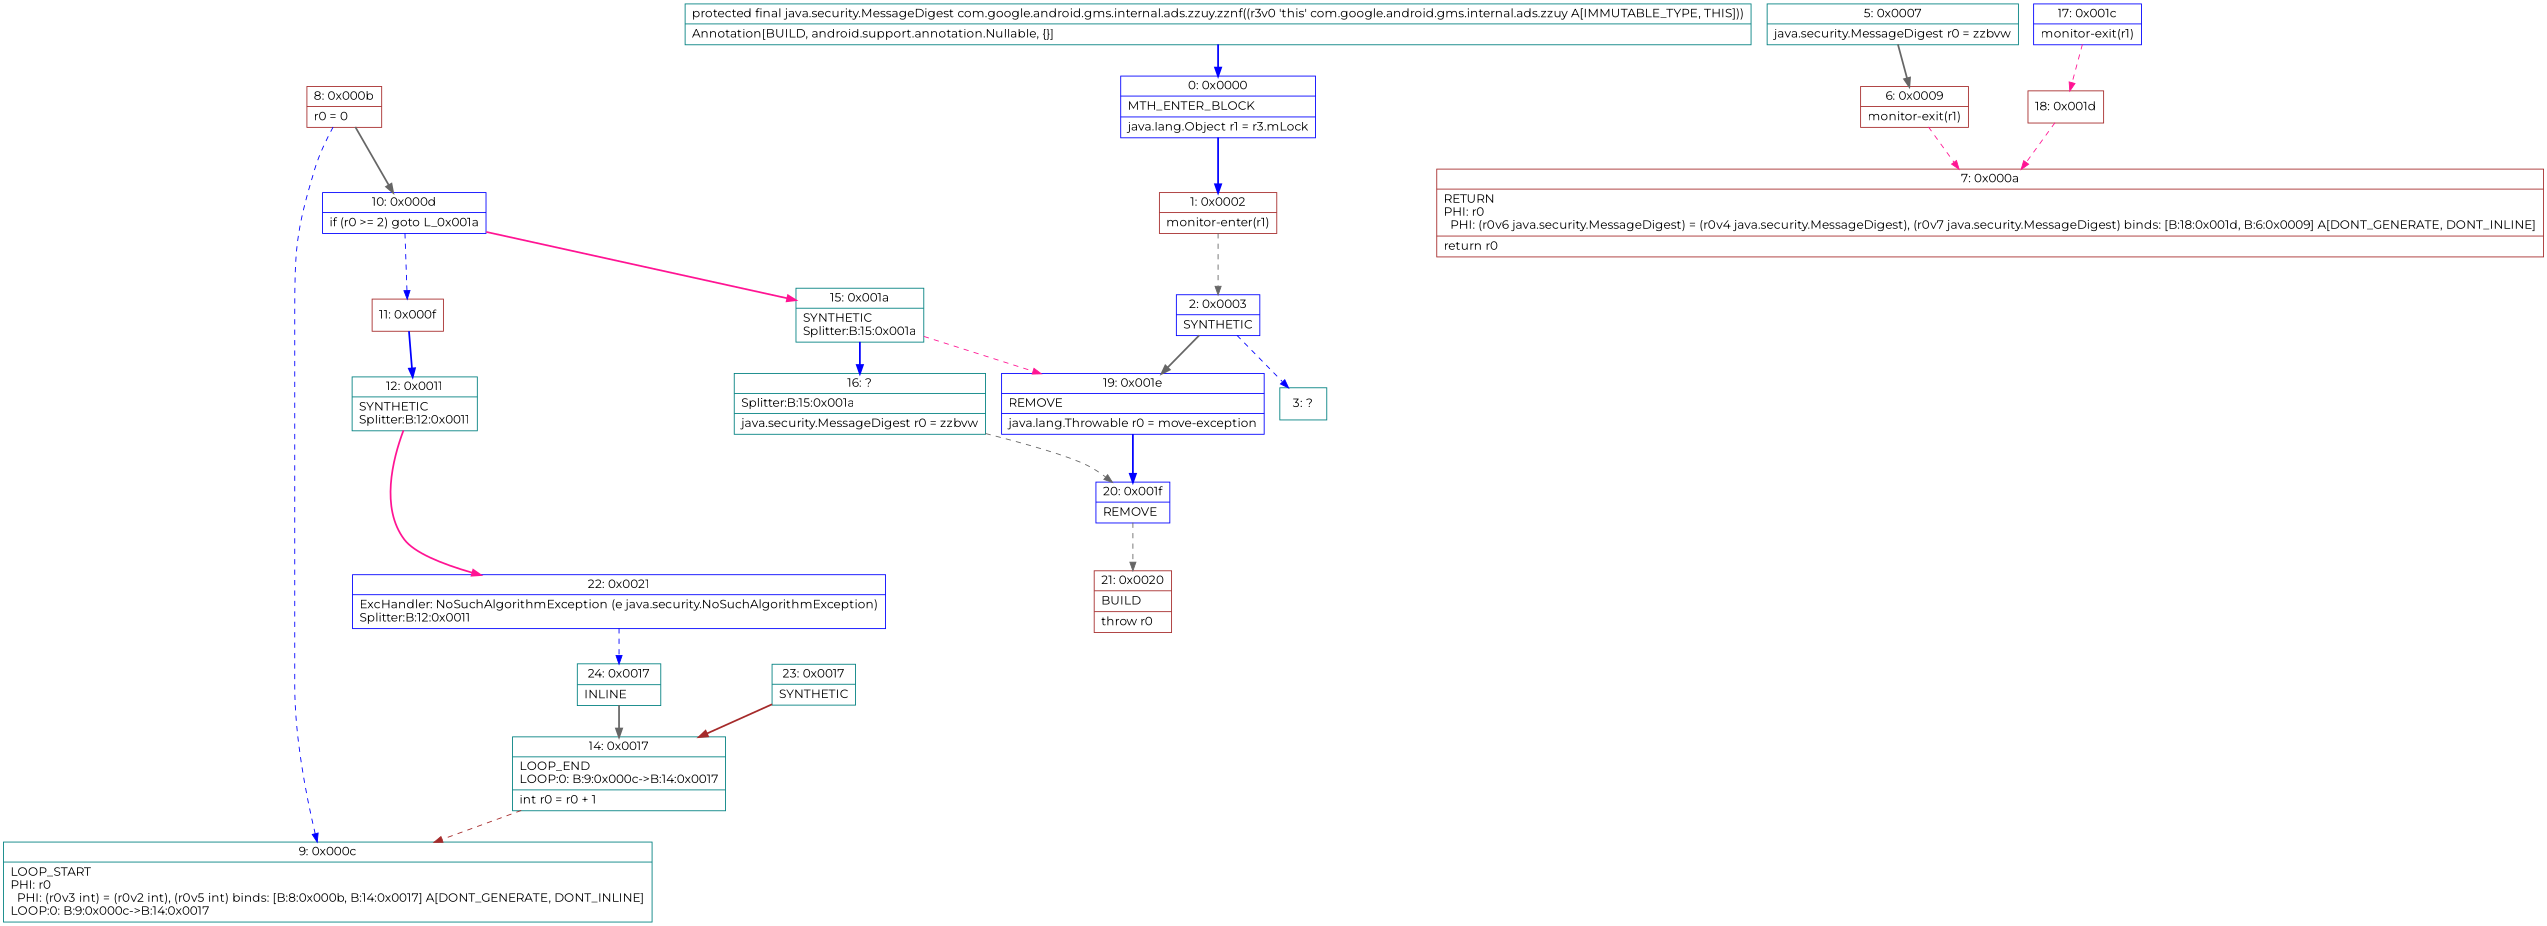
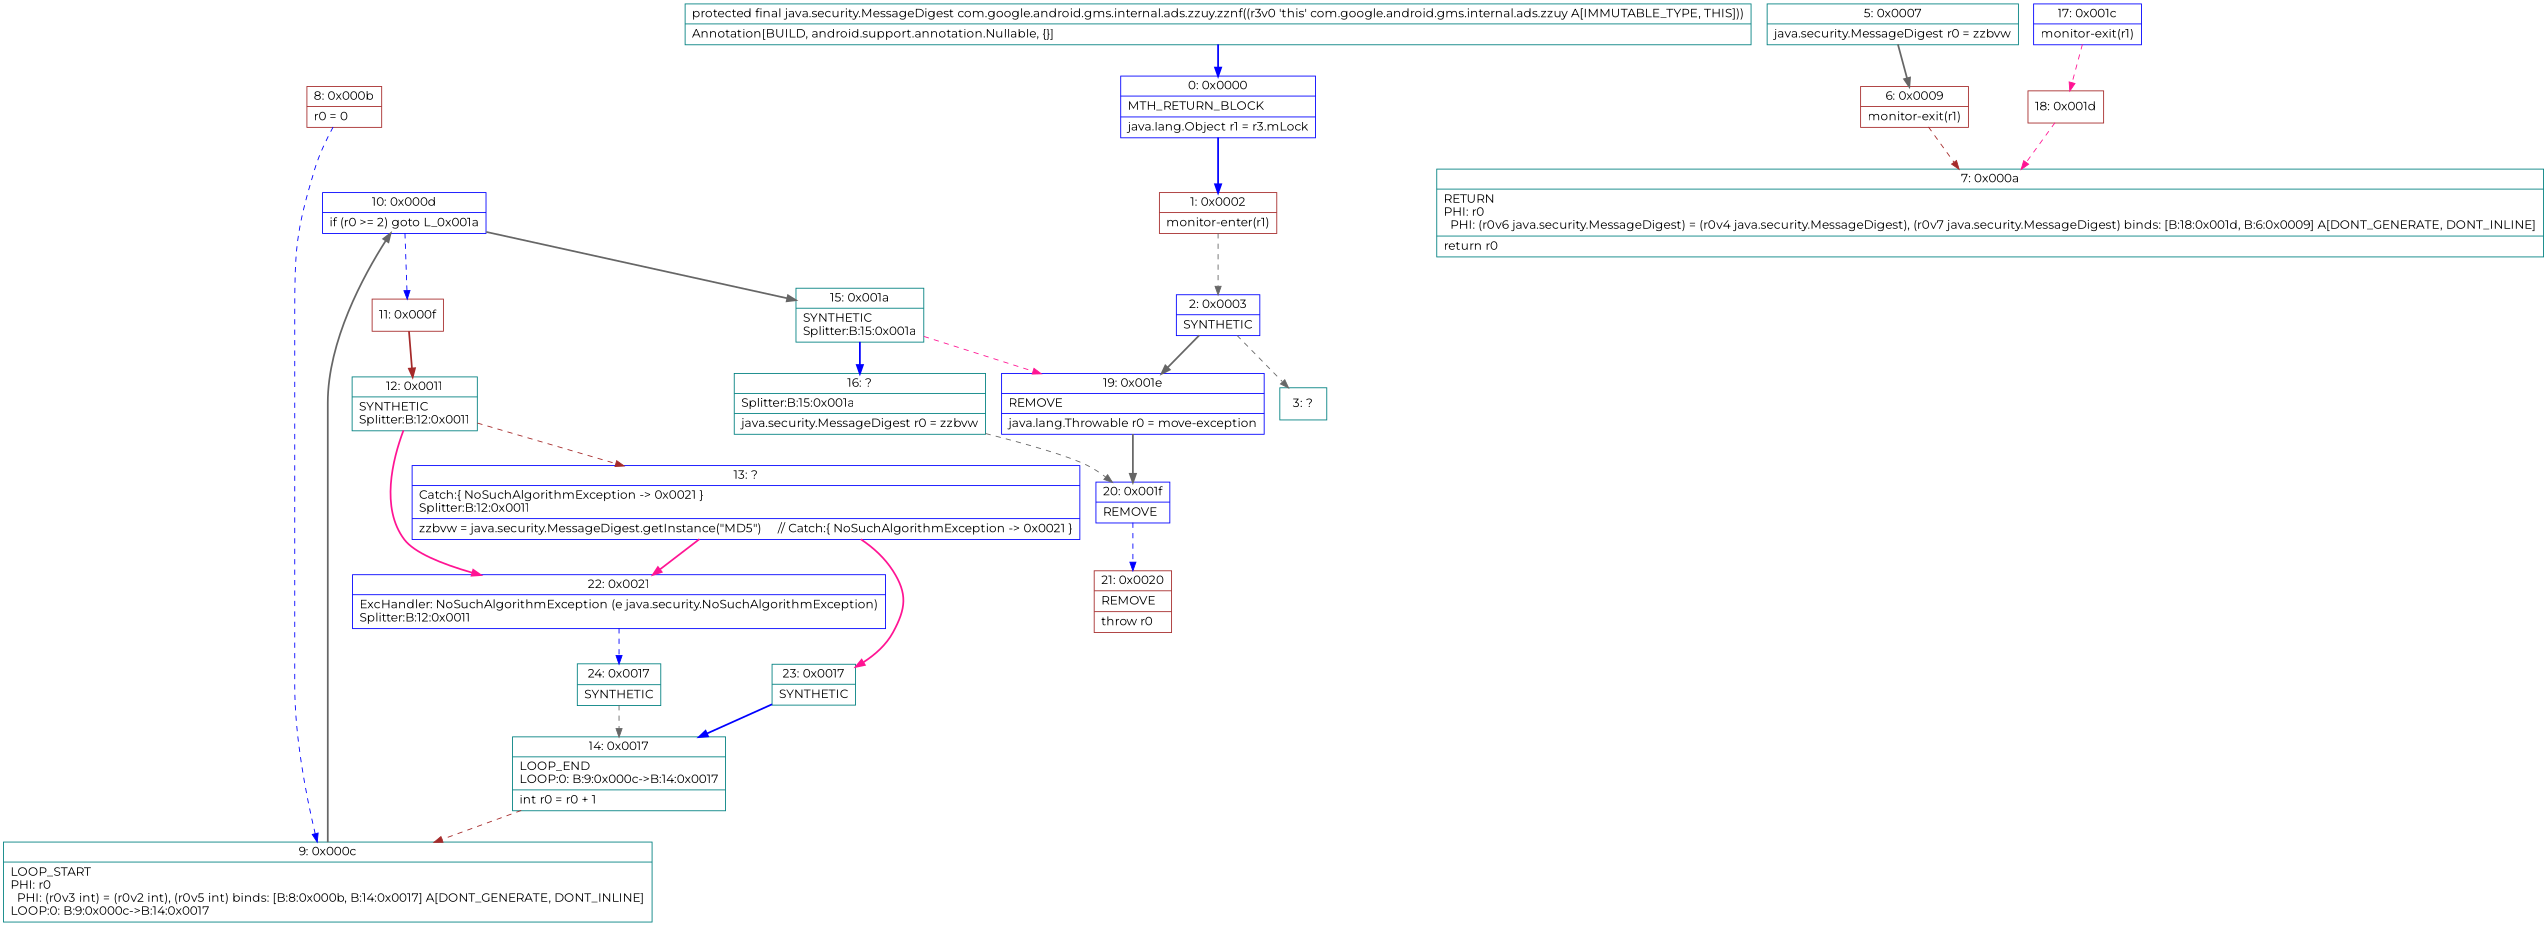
node "0: 0x0000": text "MTH_ENTER_BLOCK" -> "MTH_RETURN_BLOCK"
edge "6: 0x0009" -> "7: 0x000a": color deeppink -> brown
edge "8: 0x000b" -> "10: 0x000d": now "9: 0x000c" -> "10: 0x000d"
node "7: 0x000a": color brown -> teal
edge "10: 0x000d" -> "15: 0x001a": color deeppink -> gray40
edge "11: 0x000f" -> "12: 0x0011": color blue -> brown
edge "2: 0x0003" -> "3: ?": color blue -> gray40
edge "19: 0x001e" -> "20: 0x001f": color blue -> gray40
node "13: ?": added
edge "20: 0x001f" -> "21: 0x0020": color gray40 -> blue
node "21: 0x0020": text "BUILD" -> "REMOVE"
node "24: 0x0017": text "INLINE" -> "SYNTHETIC"
edge "24: 0x0017" -> "14: 0x0017": style bold -> dashed
edge "23: 0x0017" -> "14: 0x0017": color brown -> blue
